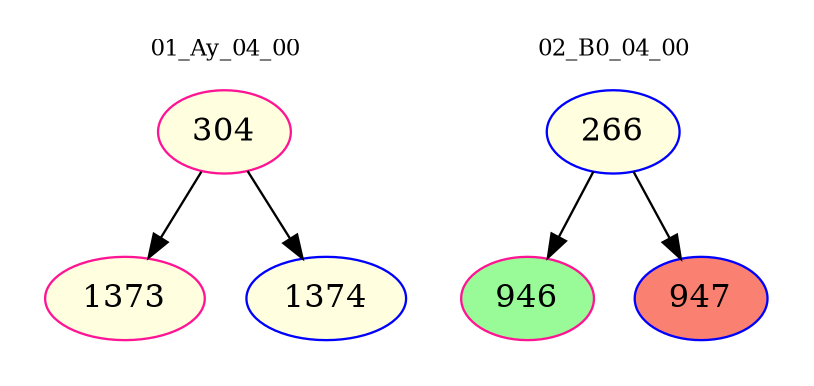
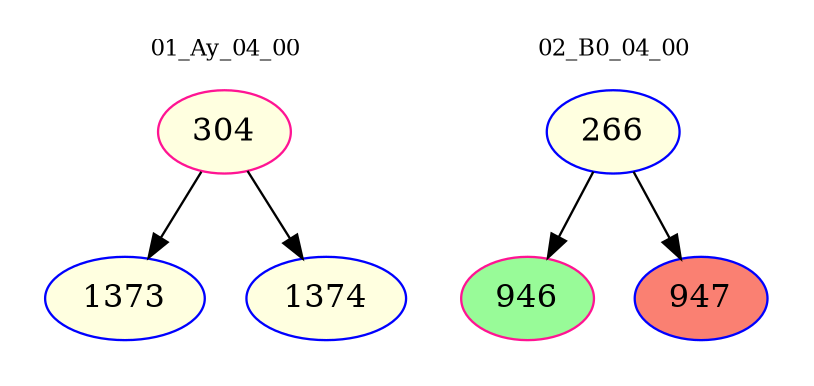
node "1373": color deeppink -> blue
